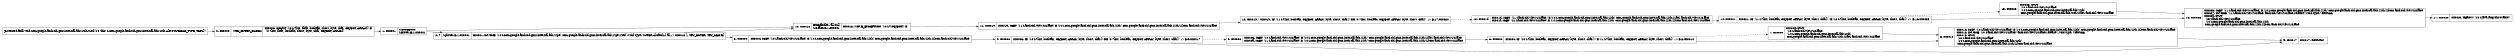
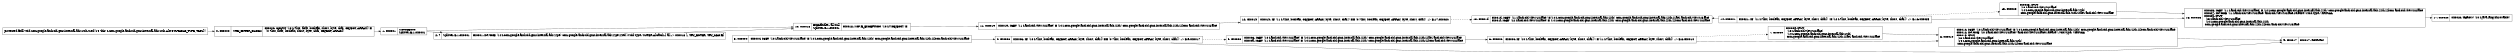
edge "13: 0x001d" -> "14: 0x0021": reversed
node "10: 0x0018": text "Surface:B:1:0x0001" -> "Splitter:B:1:0x0001"
edge "2: ?" -> "3: 0x0004": removed
